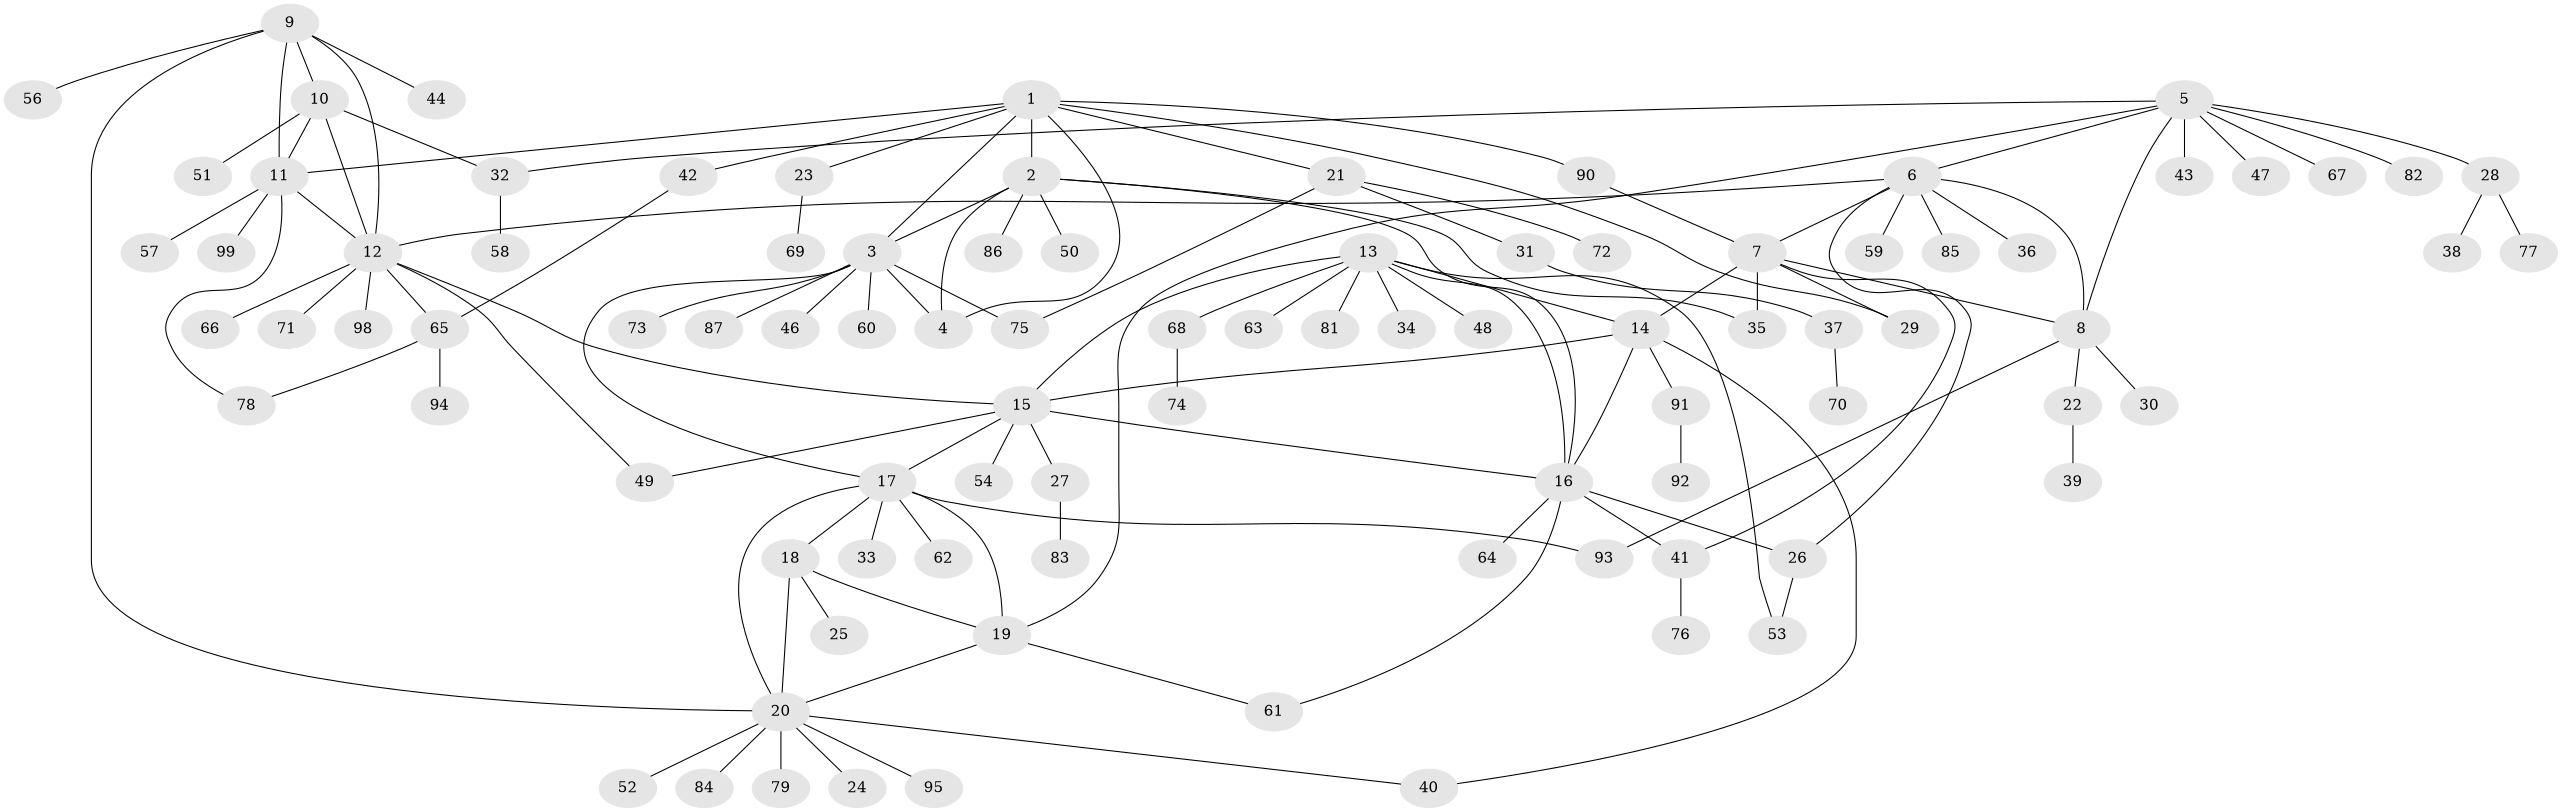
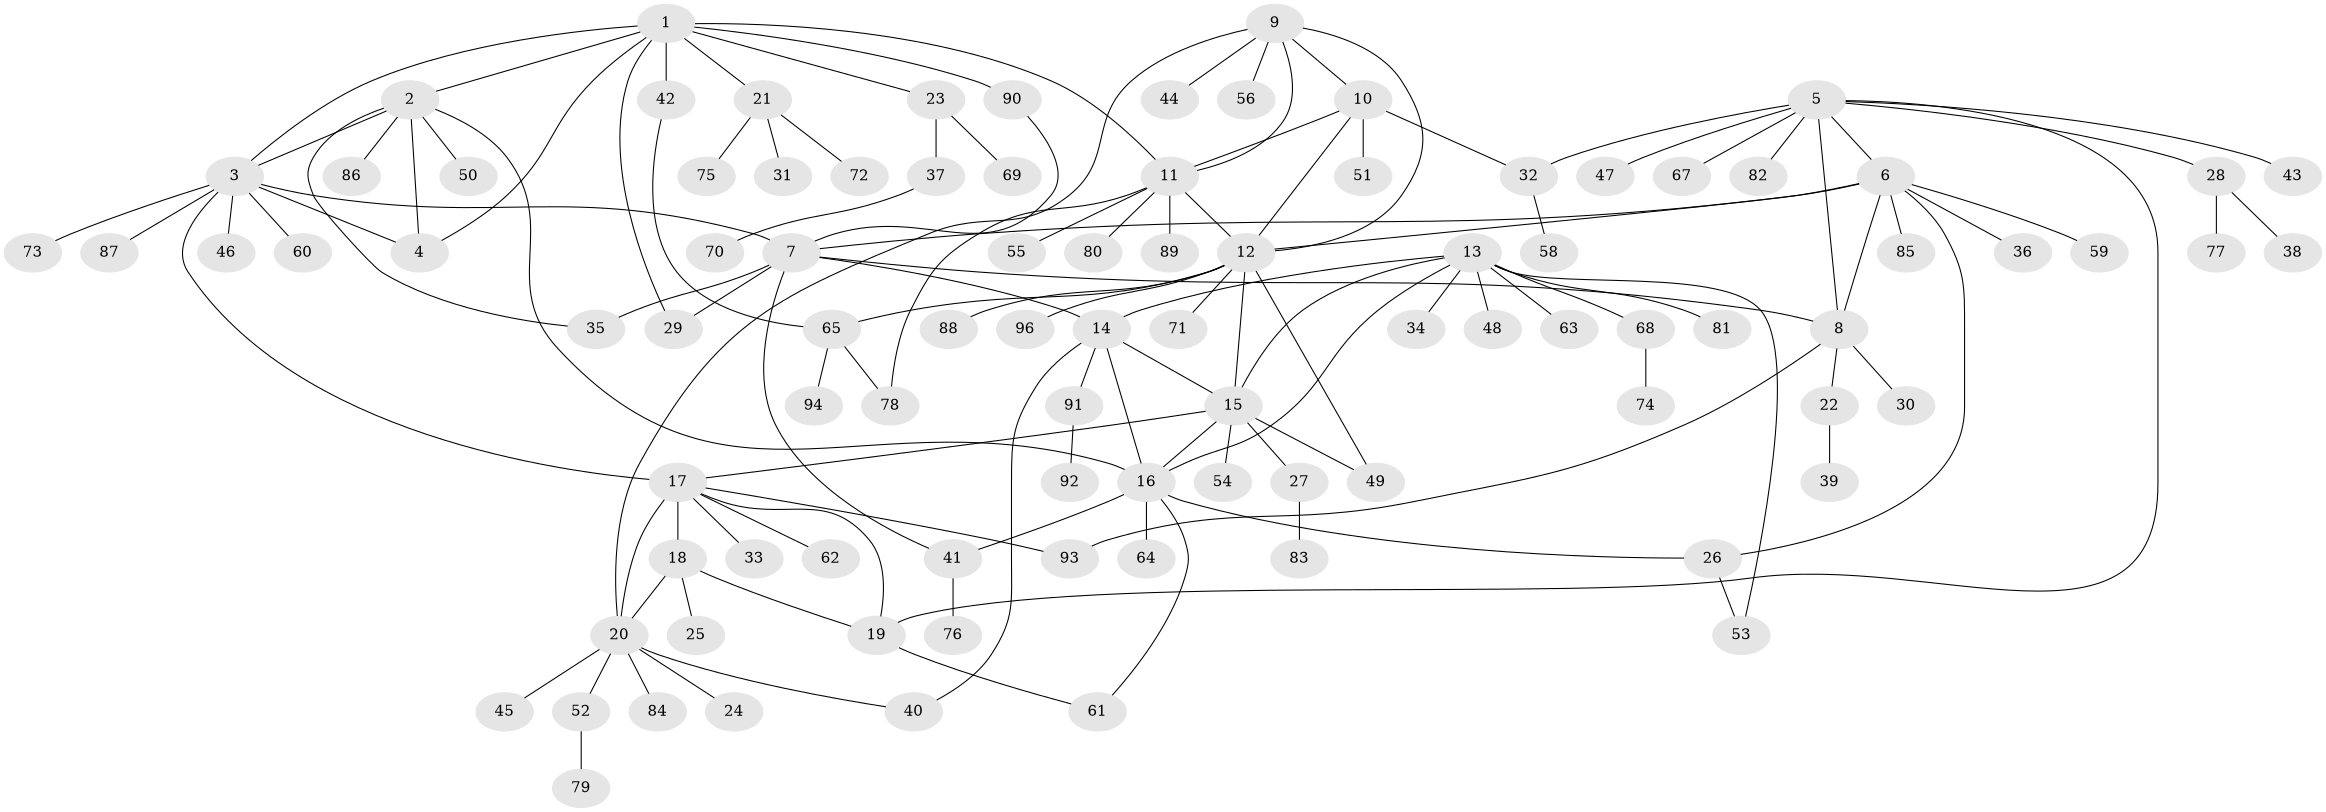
node "57": label "57" -> "55"
node "99": label "99" -> "89"
node "80": added
edge "31" -- "37": now "23" -- "37"
edge "3" -- "75": now "3" -- "7"
node "66": label "66" -> "96"
node "98": label "98" -> "88"
edge "19" -- "20": removed
edge "20" -- "79": now "52" -- "79"
node "95": label "95" -> "45"
